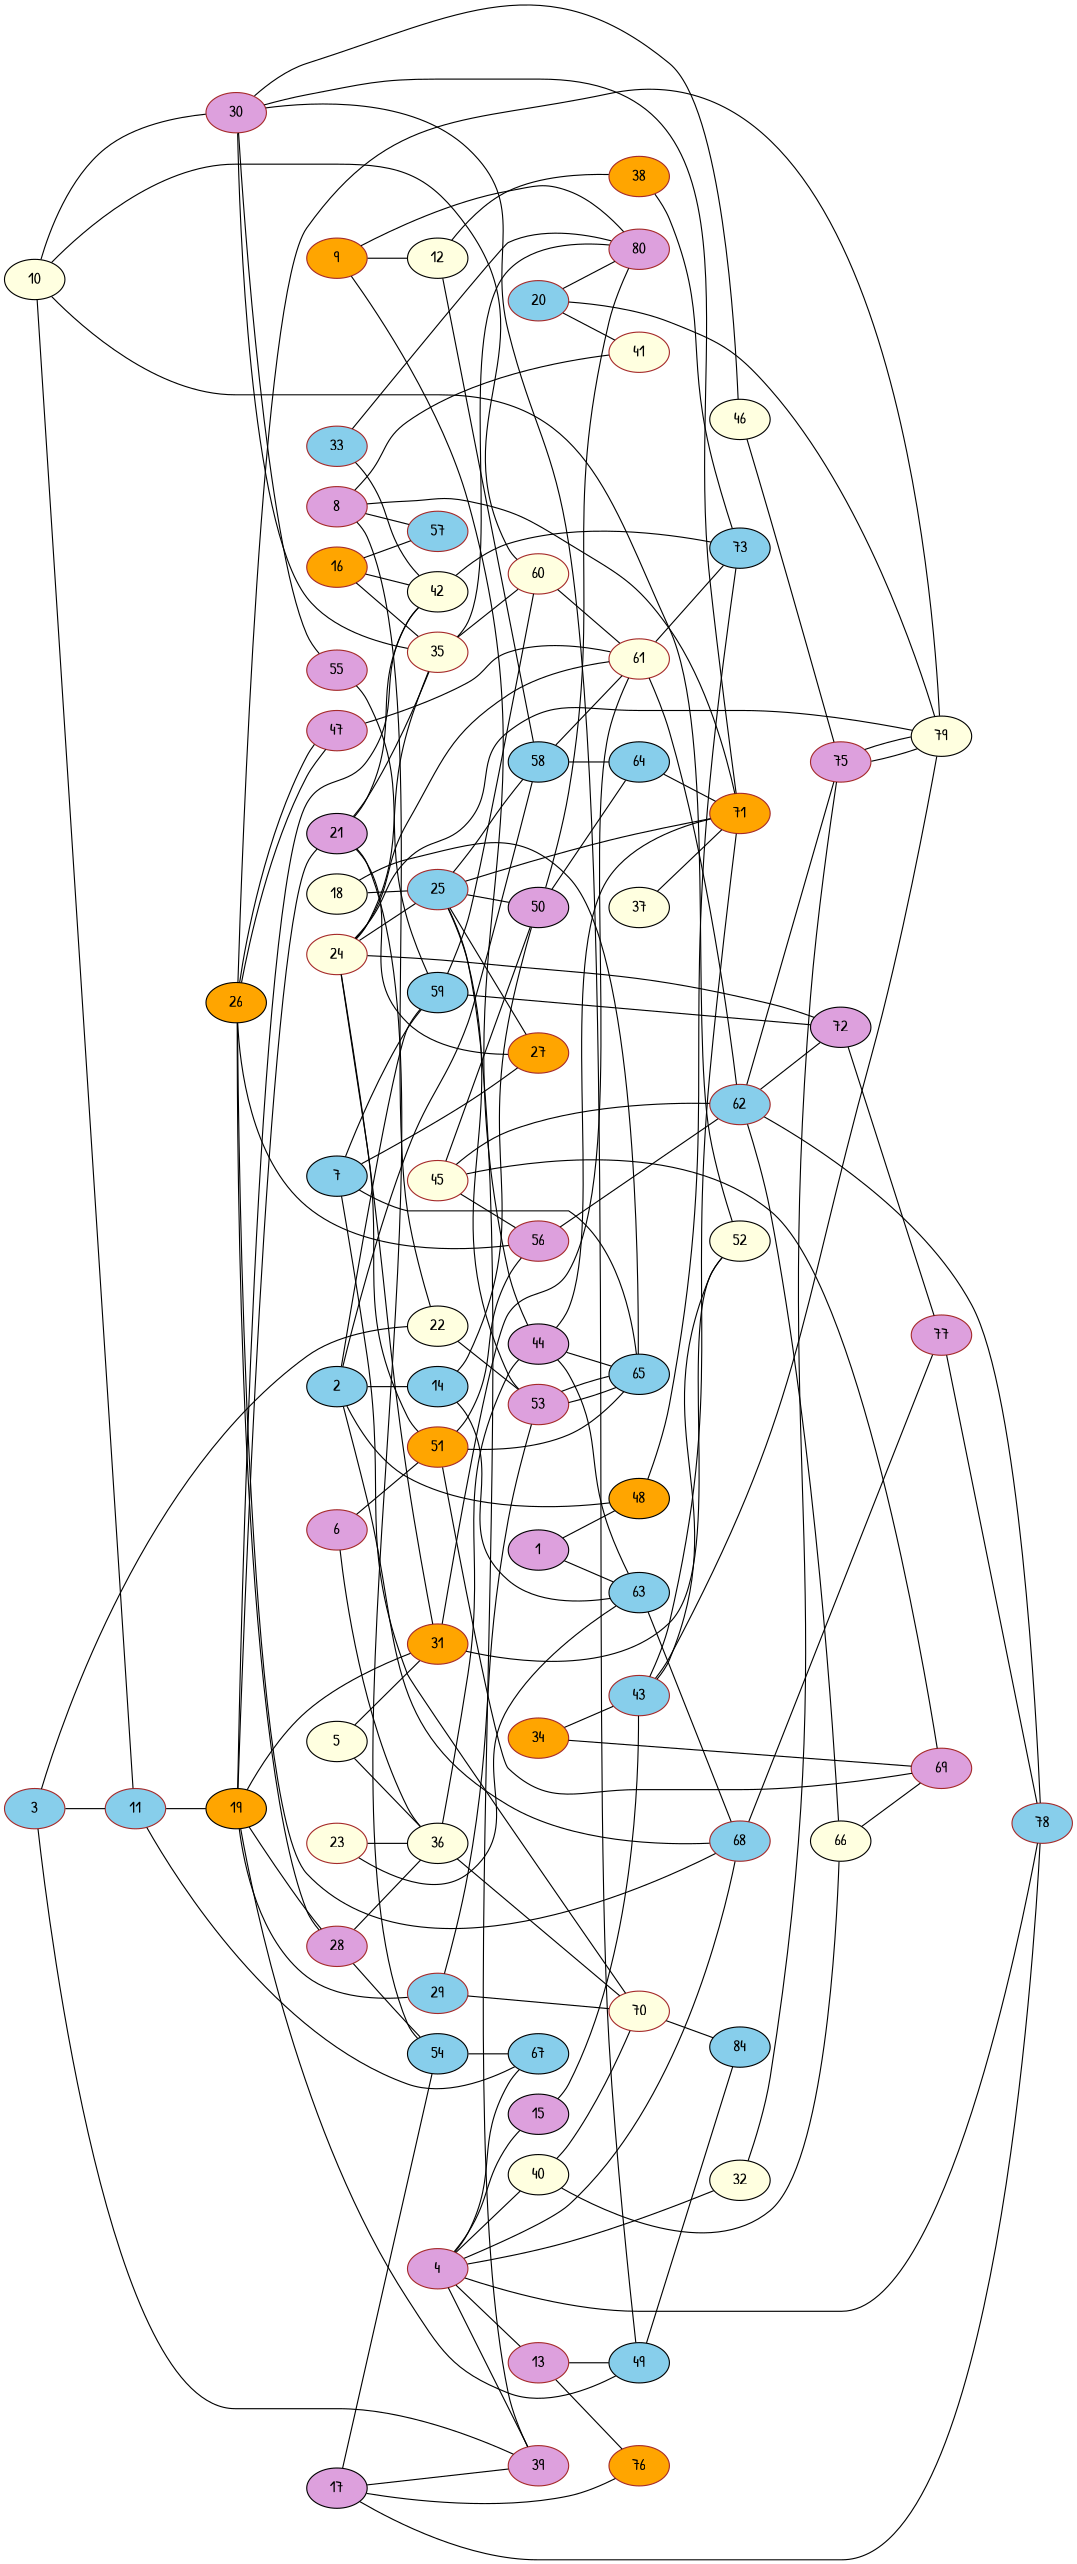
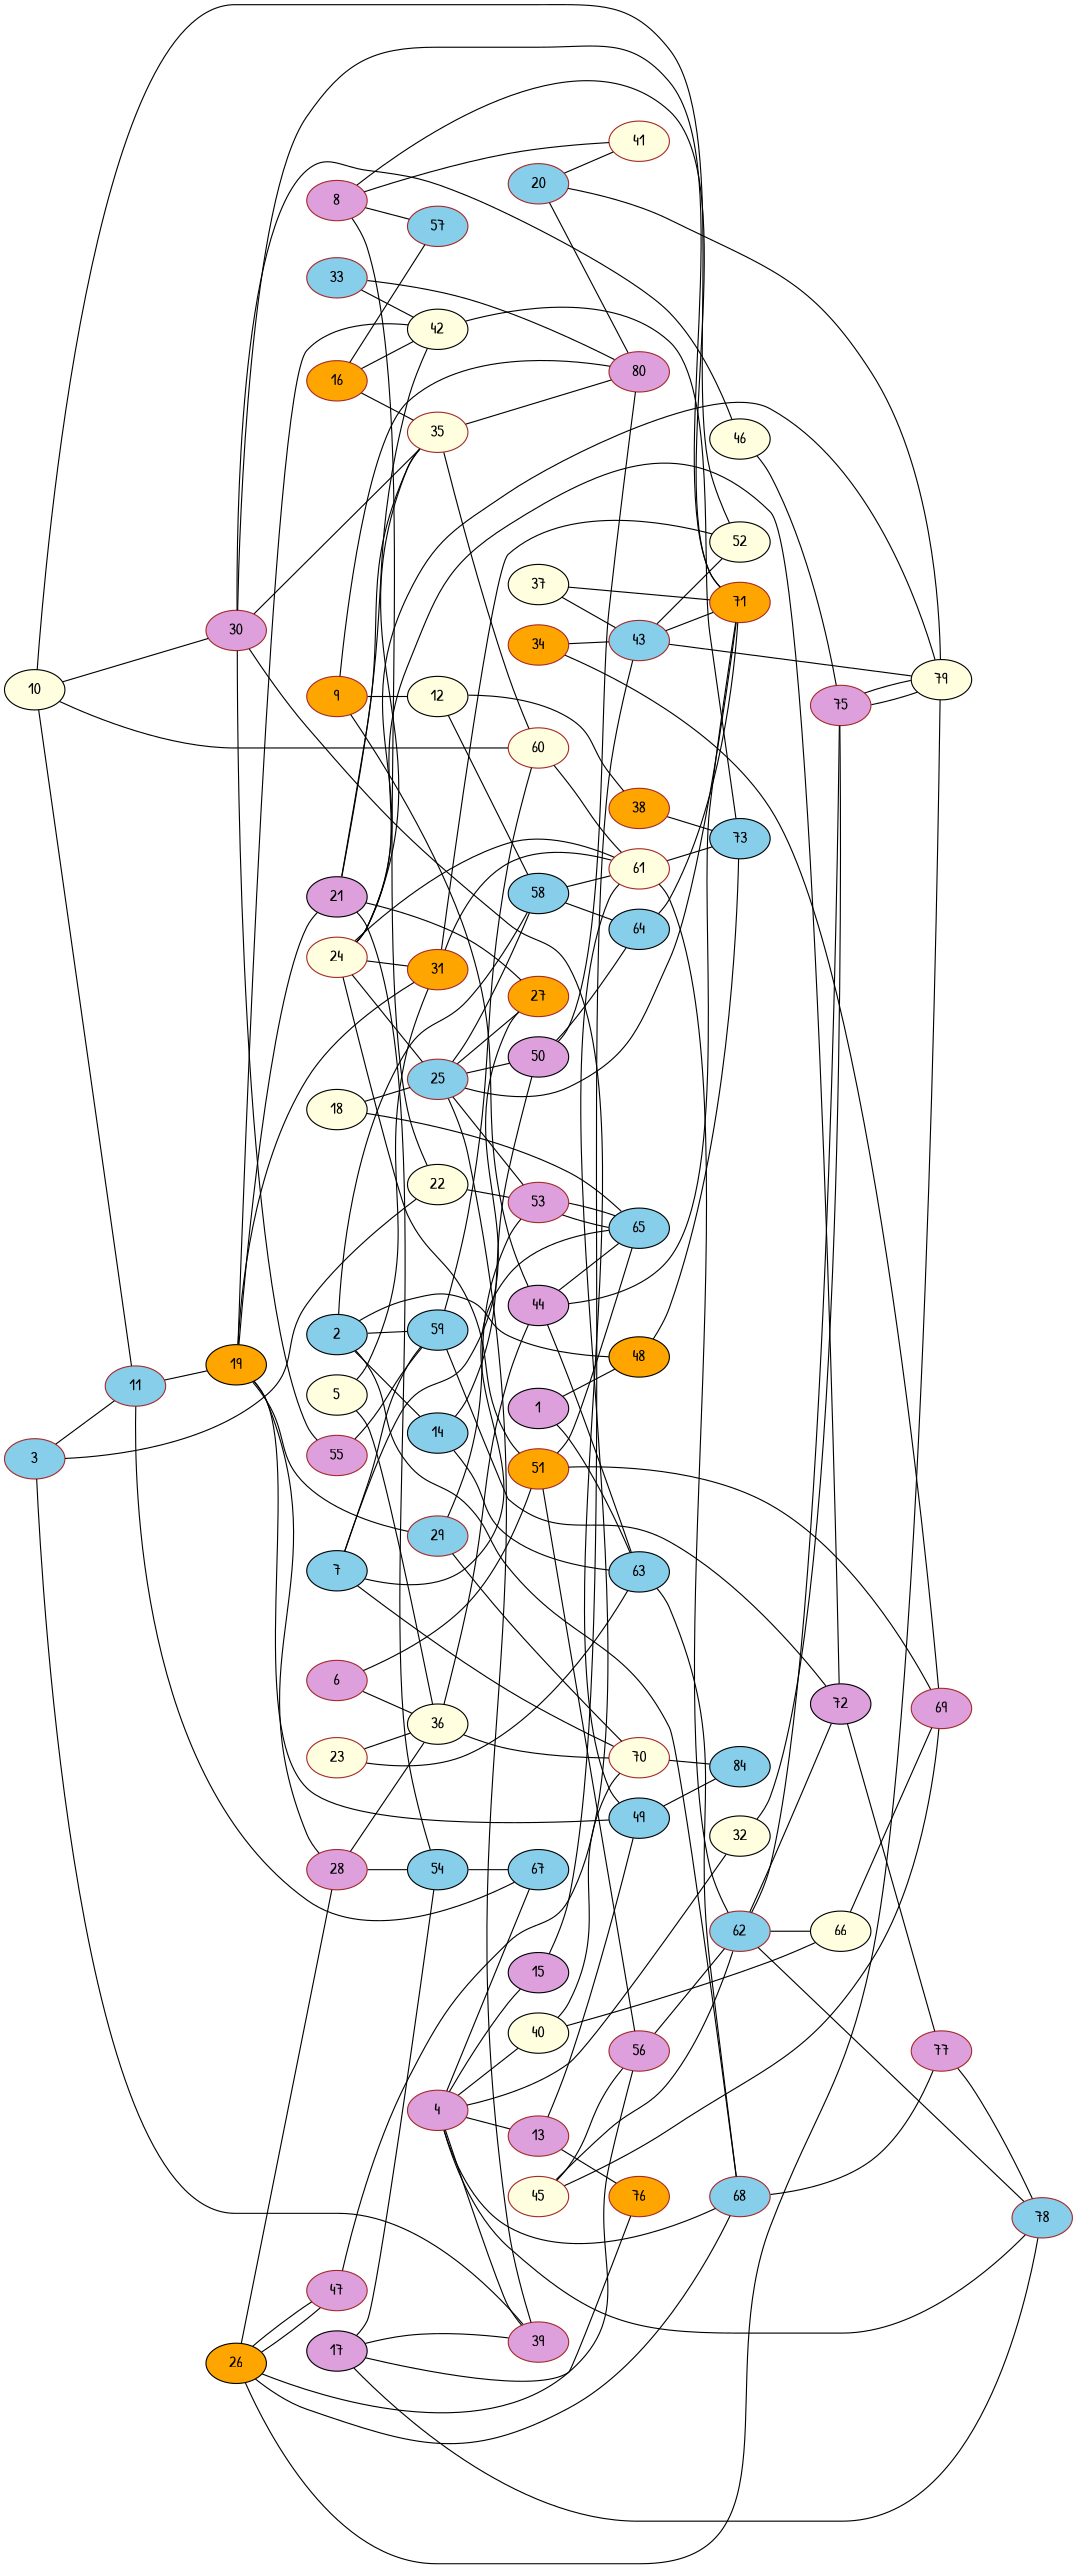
edge "37" -- "43": added
edge "50" -- "45": removed
